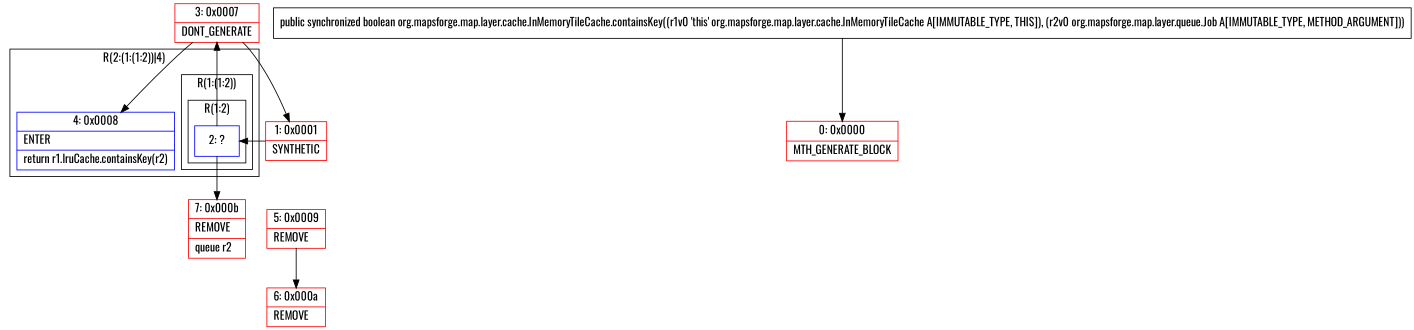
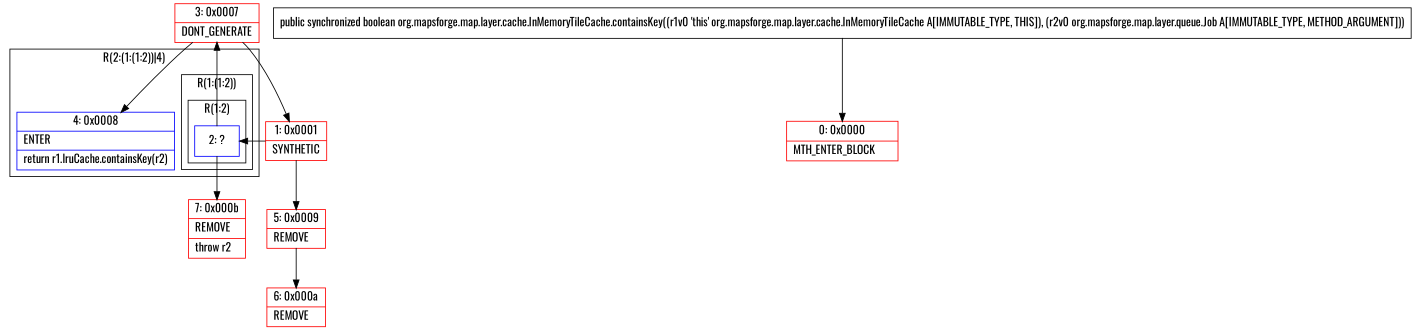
node "0: 0x0000": text "MTH_GENERATE_BLOCK" -> "MTH_ENTER_BLOCK"
edge "1: 0x0001" -> "5: 0x0009": added
node "7: 0x000b": text "queue r2" -> "throw r2"
